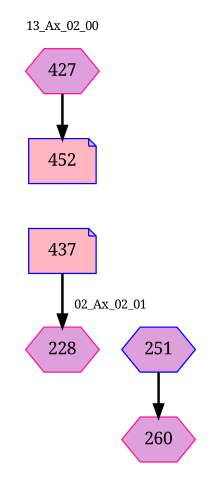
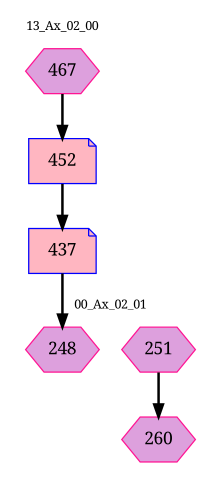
node "427": label "427" -> "467"
edge "452" -> "437": added
cluster "02_Ax_02_01": label "02_Ax_02_01" -> "00_Ax_02_01"
node "228": label "228" -> "248"
node "251": color blue -> deeppink
